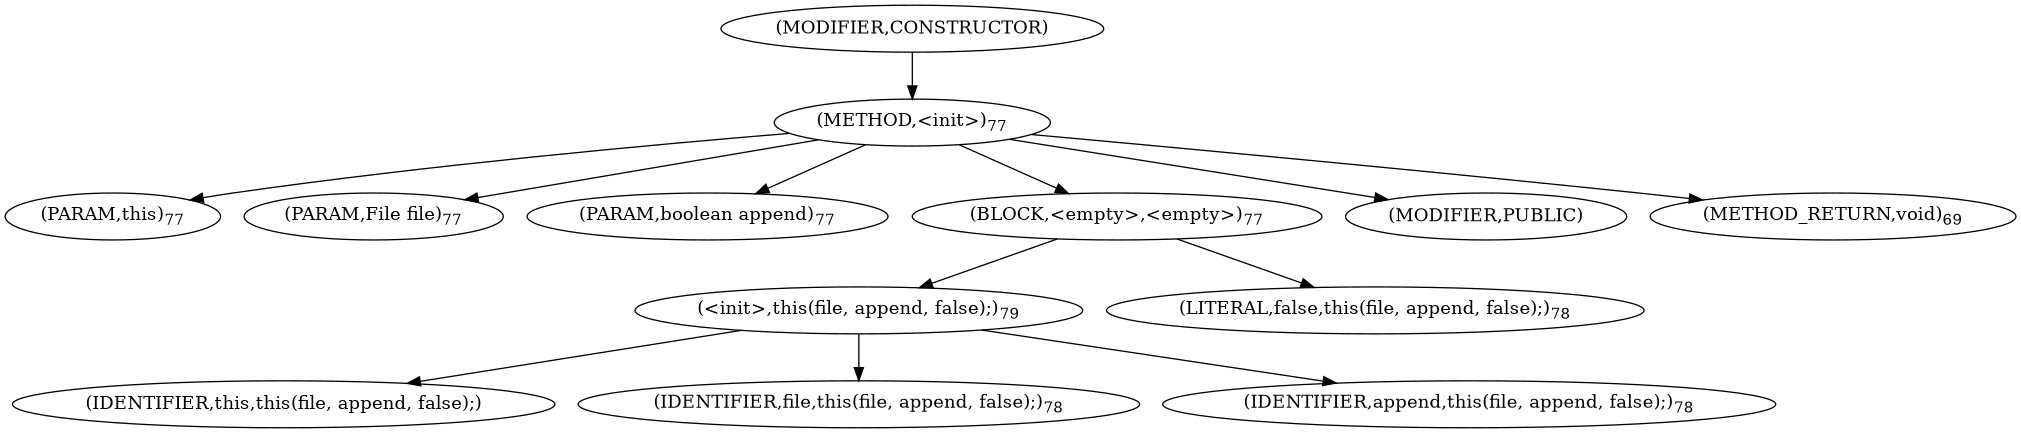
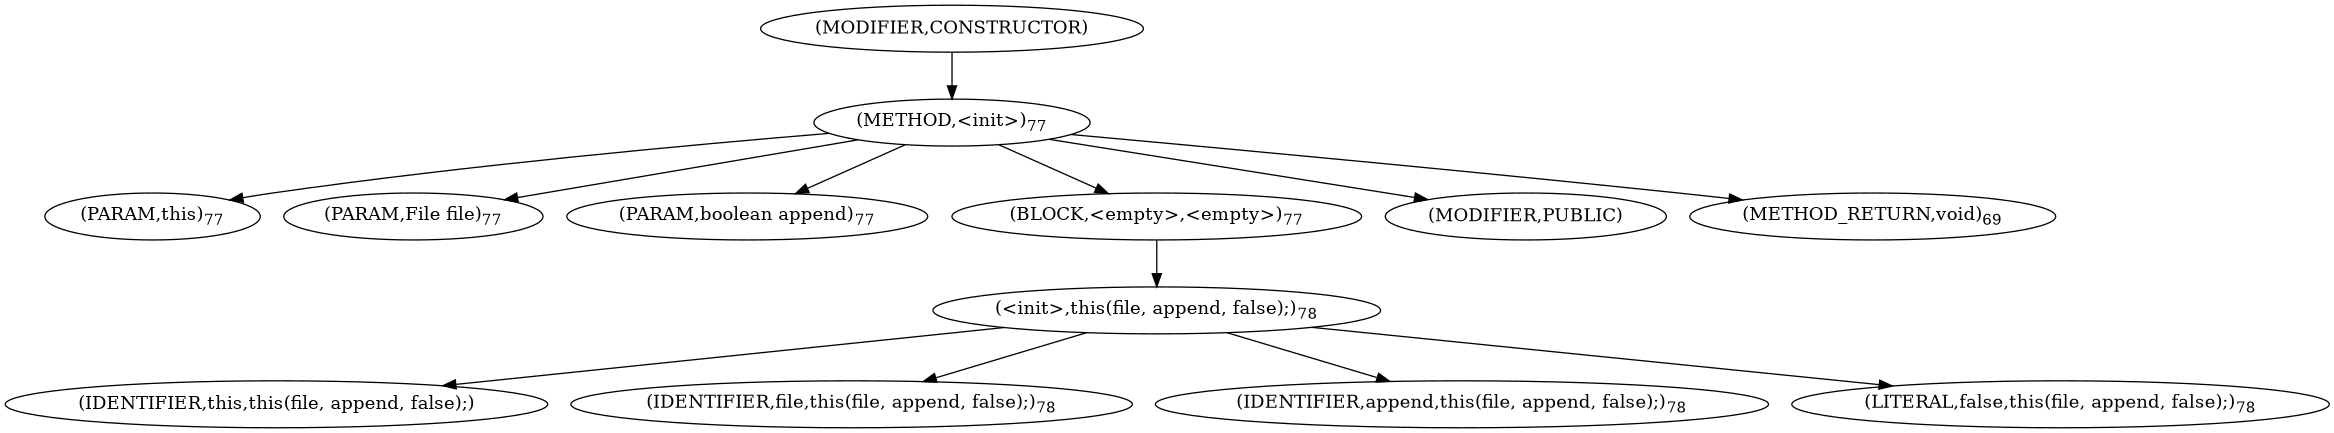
edge "(BLOCK,<empty>,<empty>)" -> "(LITERAL,false,this(file, append, false);)": now "(<init>,this(file, append, false);)" -> "(LITERAL,false,this(file, append, false);)"
node "(<init>,this(file, append, false);)": text "79" -> "78"
